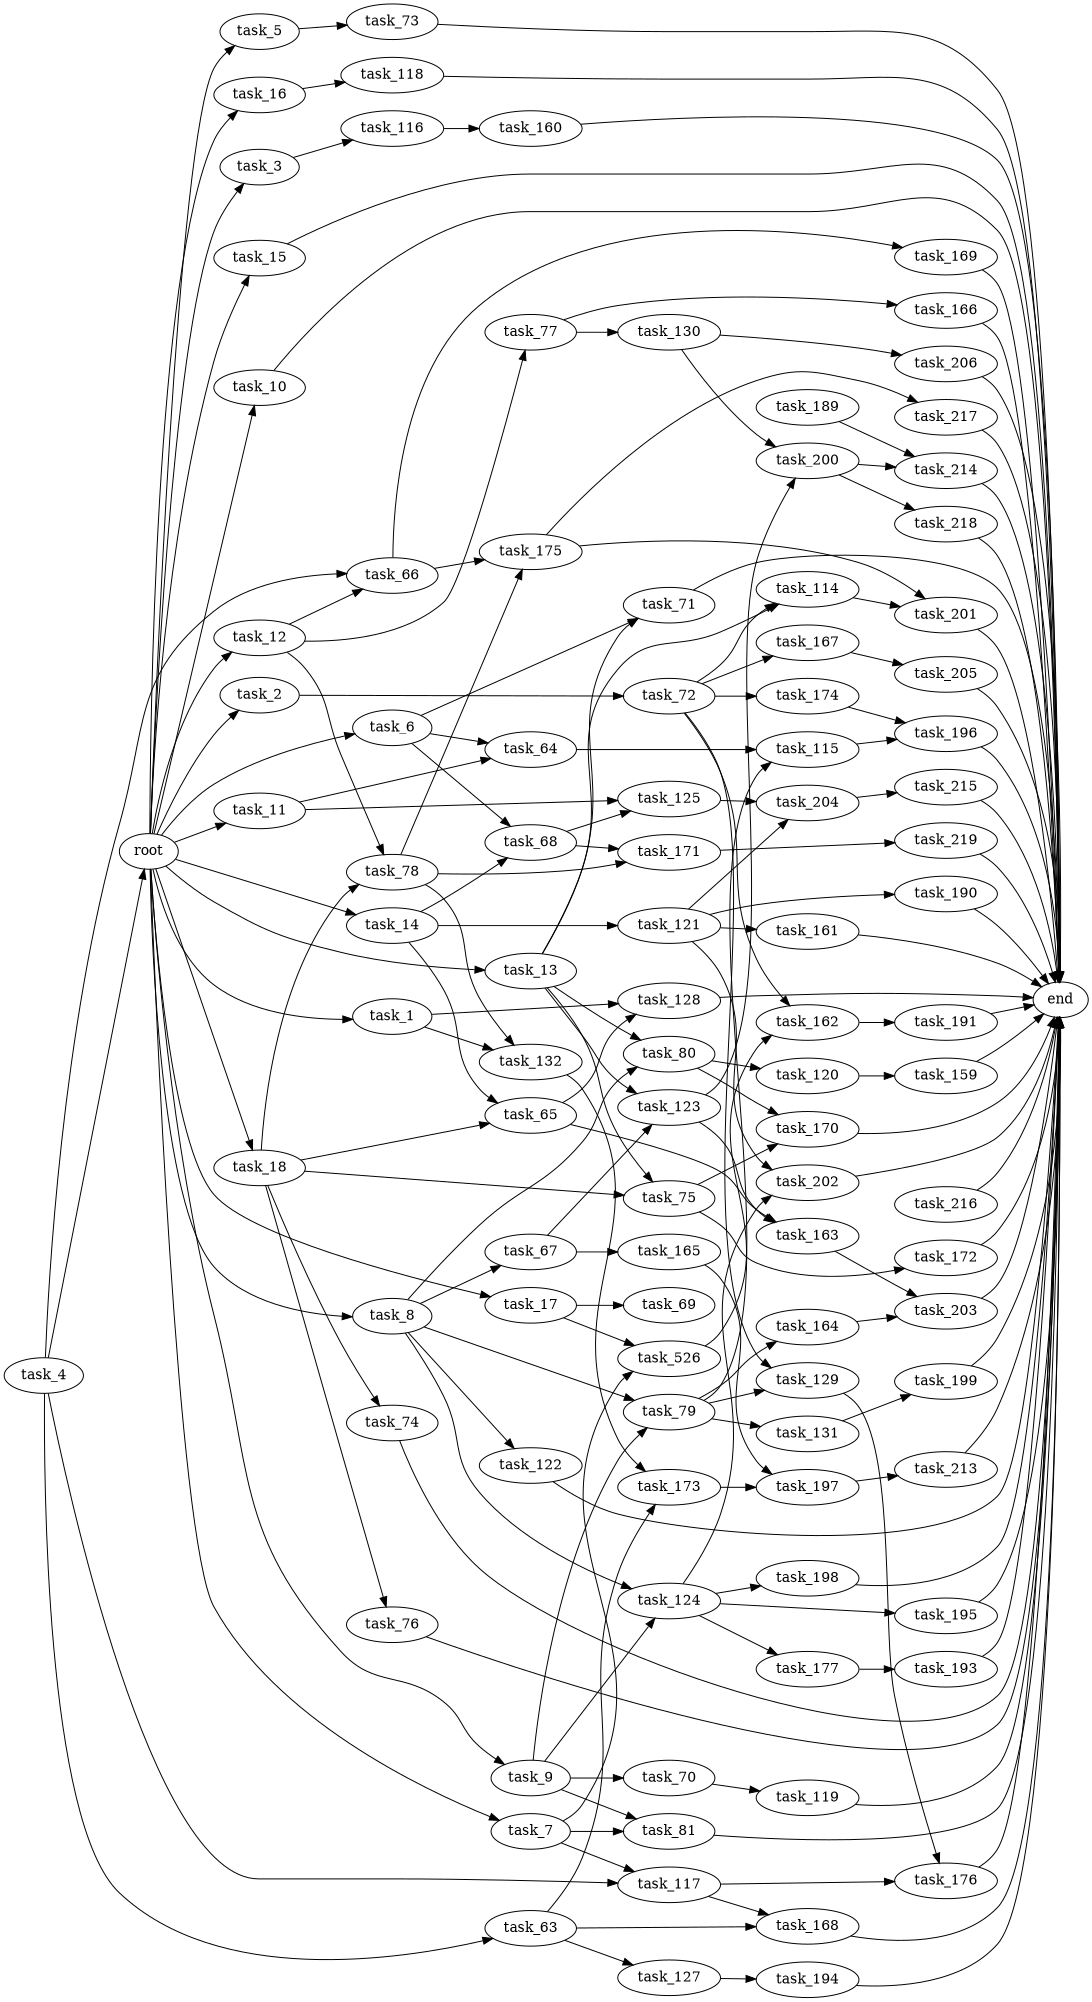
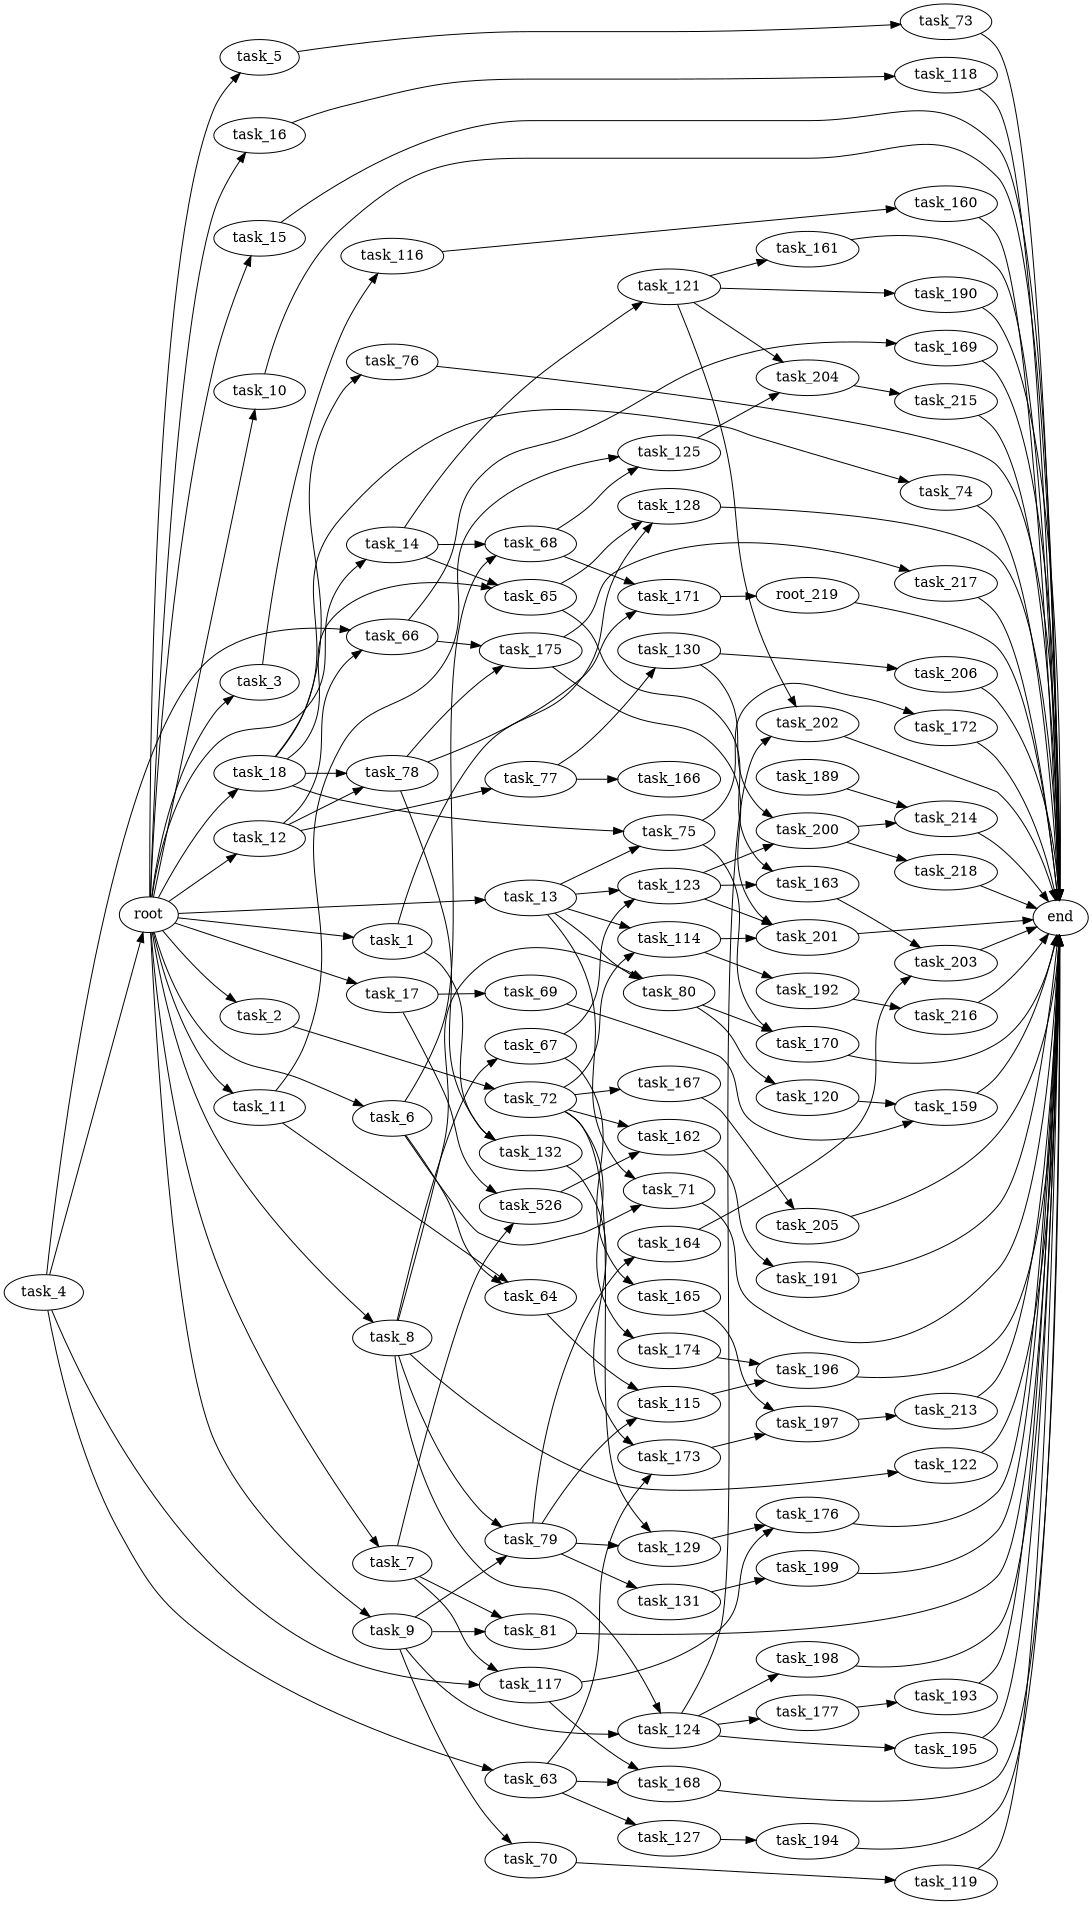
edge "task_166" -> "end": removed
node "task_219": label "task_219" -> "root_219"
edge "task_123" -> "task_201": added
node "task_192": added
edge "task_69" -> "task_159": added
